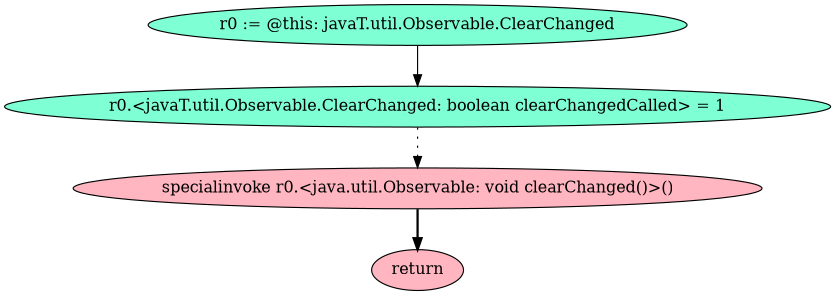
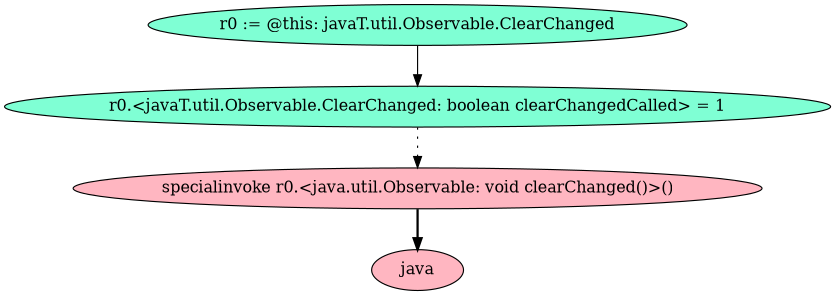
node "return": label "return" -> "java"
